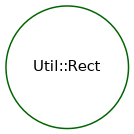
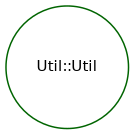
node "Util::Rect": label "Util::Rect" -> "Util::Util"
